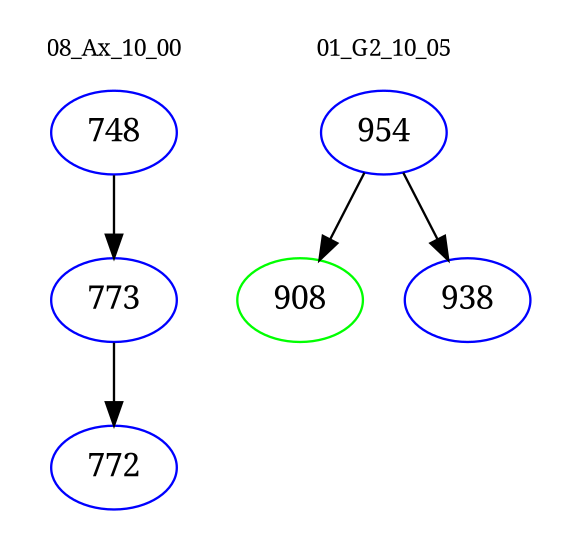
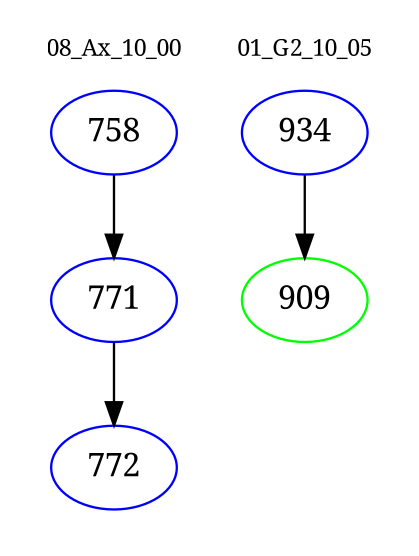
node "748": label "748" -> "758"
node "954": label "954" -> "934"
node "773": label "773" -> "771"
node "908": label "908" -> "909"
node "938": removed
